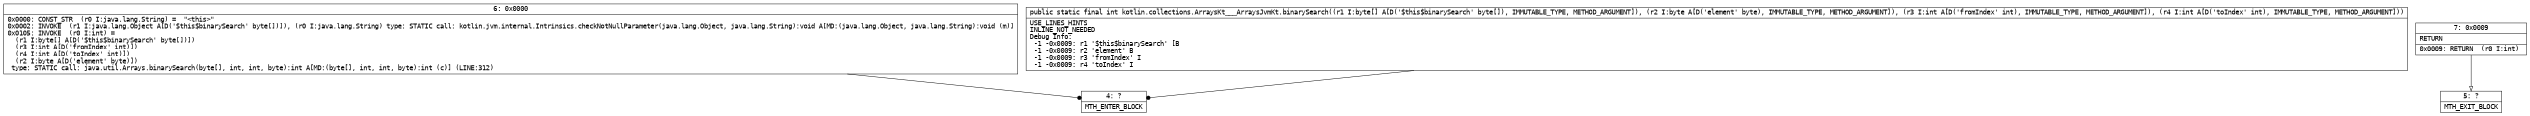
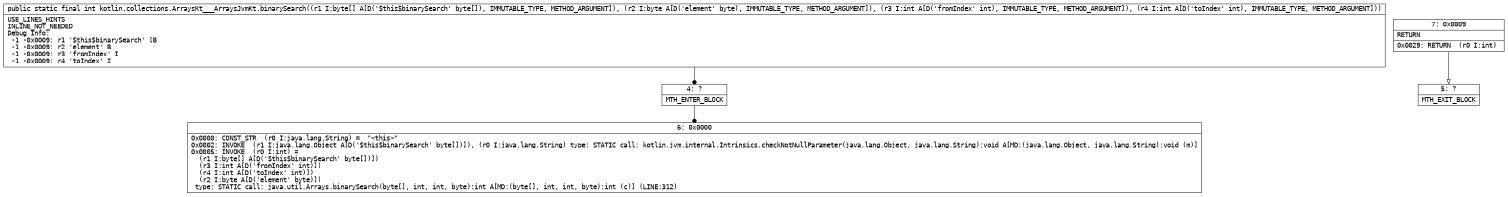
node "6: 0x0000": text "0x0105: INVOKE  (r0 I:int) =" -> "0x0005: INVOKE  (r0 I:int) ="
node "7: 0x0009": text "0x0009: RETURN  (r0 I:int)" -> "0x0029: RETURN  (r0 I:int)"
edge "6: 0x0000" -> "4: ?": reversed
